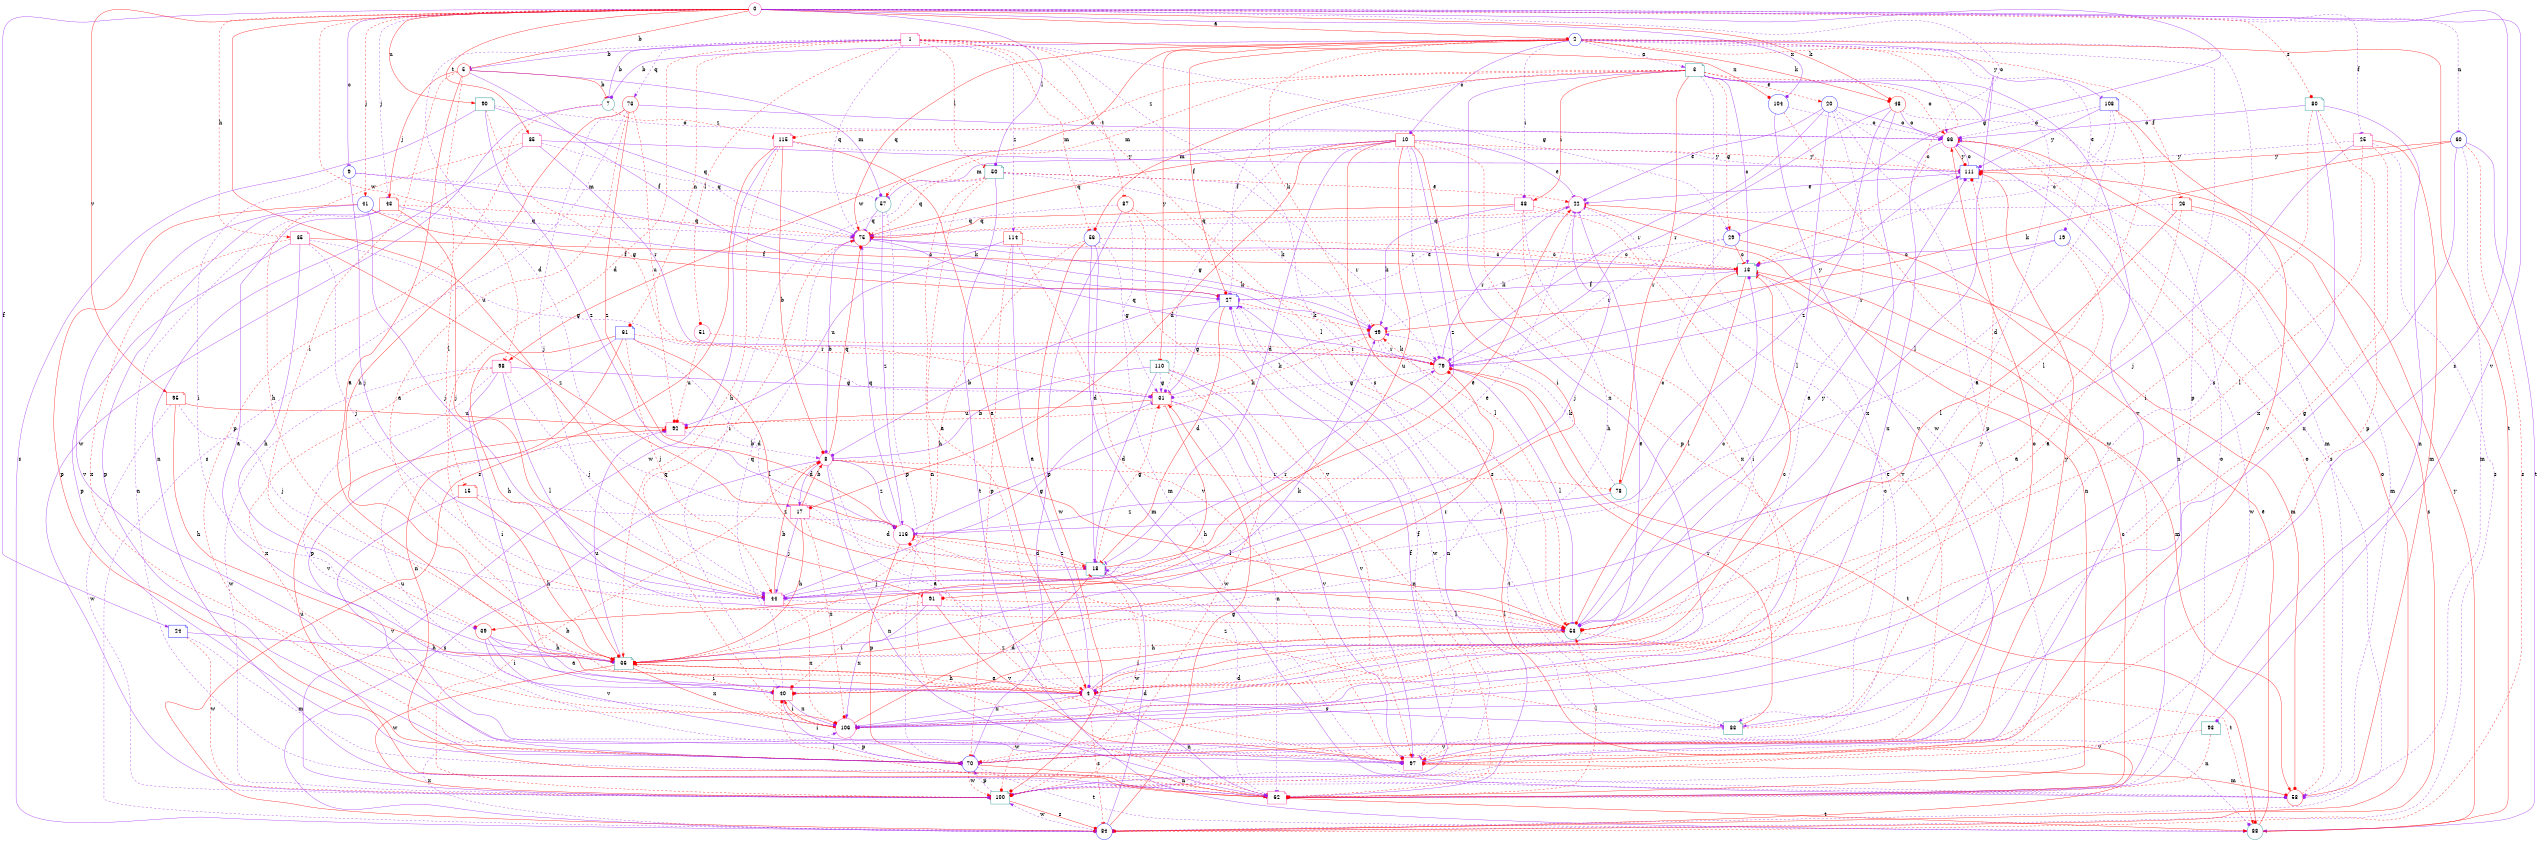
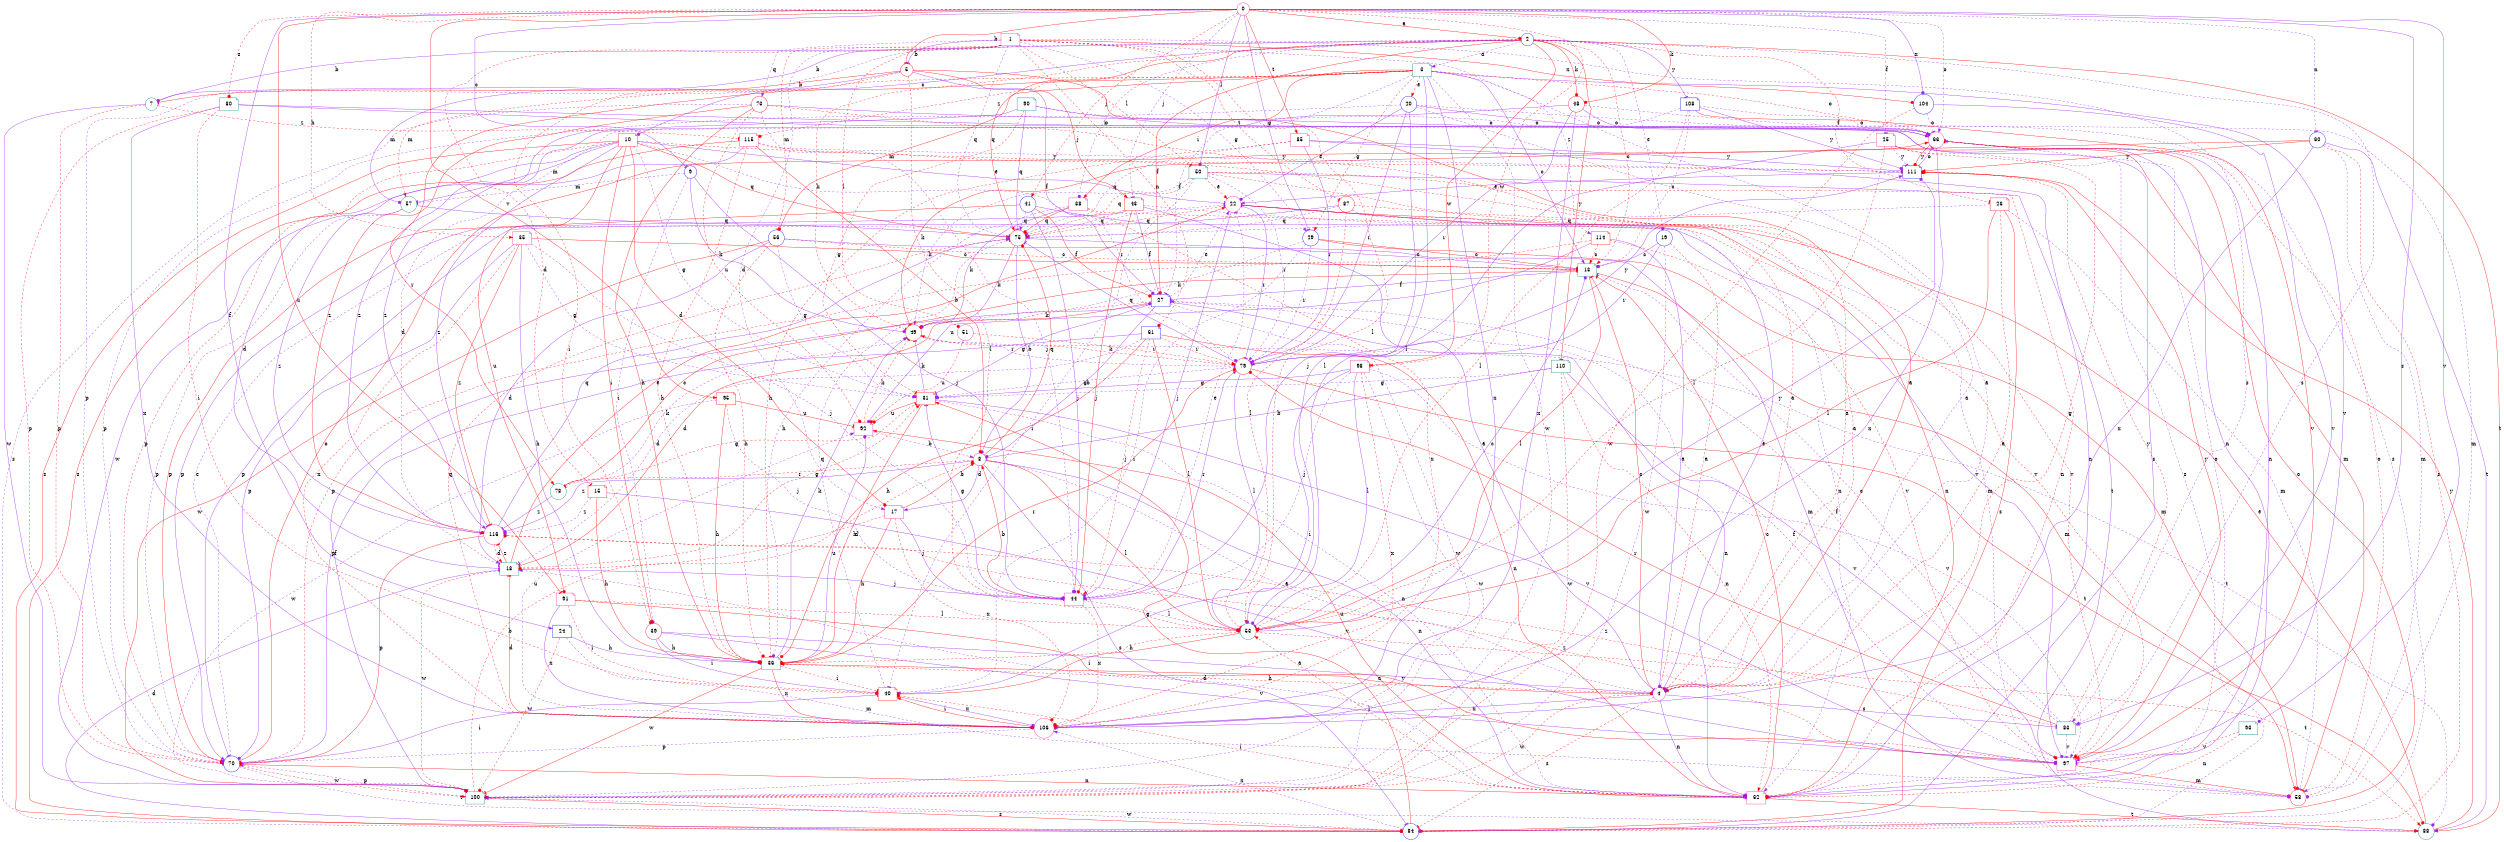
edge "0" -> "90": removed, label "u"
edge "115" -> "4": style solid -> dashed
edge "78" -> "31": added, label "g"
edge "110" -> "18": removed, label "d"
